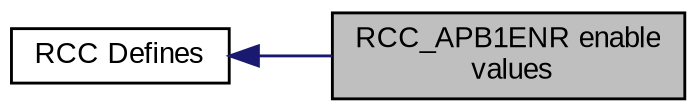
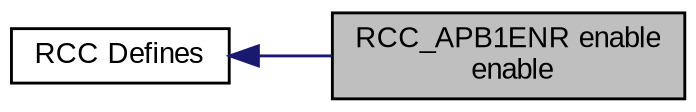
node "RCC_APB1ENR enable values": label "RCC_APB1ENR enable values" -> "RCC_APB1ENR enable enable"
